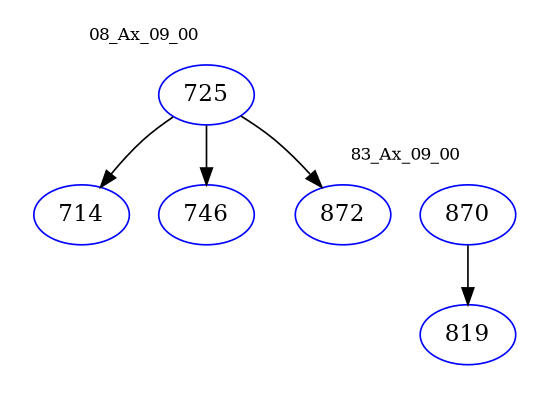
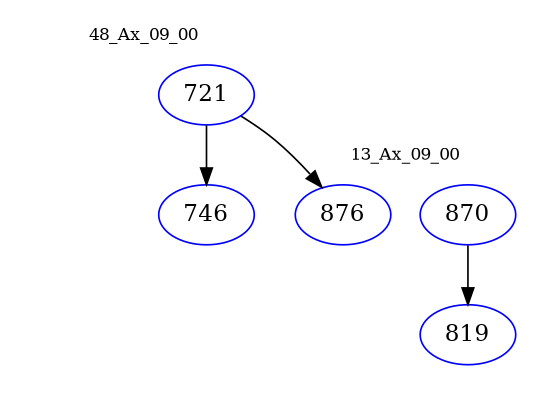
cluster "08_Ax_09_00": label "08_Ax_09_00" -> "48_Ax_09_00"
node "725": label "725" -> "721"
cluster "83_Ax_09_00": label "83_Ax_09_00" -> "13_Ax_09_00"
node "714": removed
node "872": label "872" -> "876"
